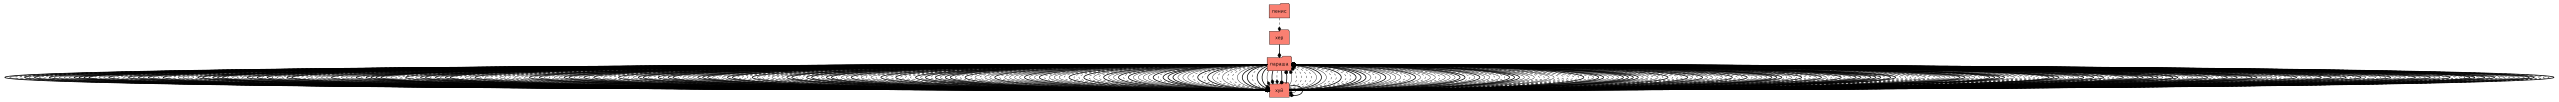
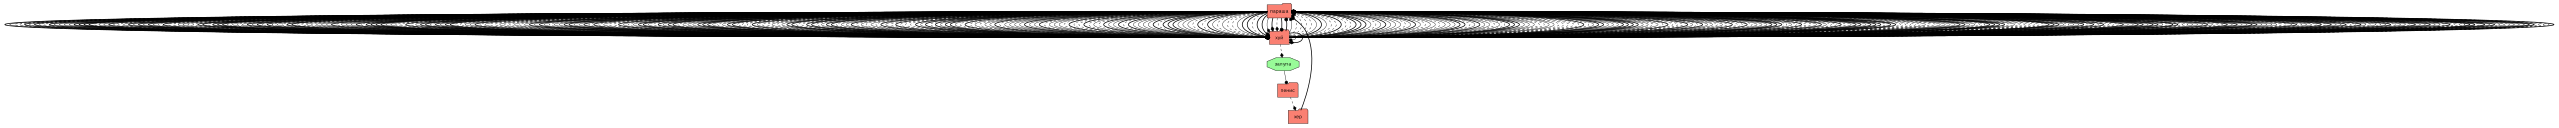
edge "хер" -> "параша": arrowhead diamond -> dot
node "залупа": added
